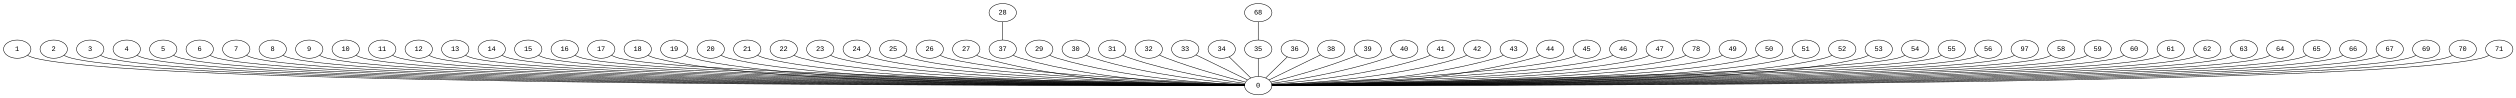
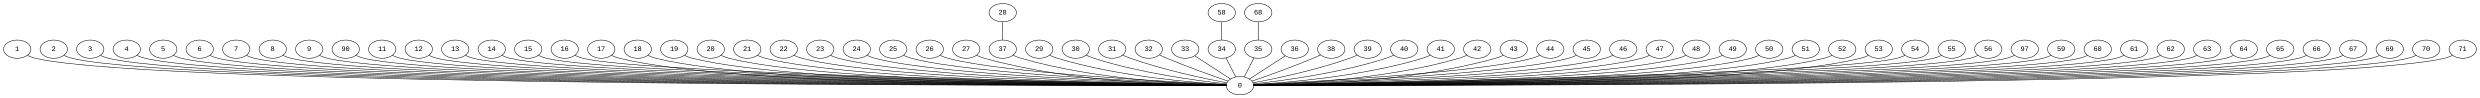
node "10": label "10" -> "90"
node "78": label "78" -> "48"
edge "58" -- "0": now "58" -- "34"
